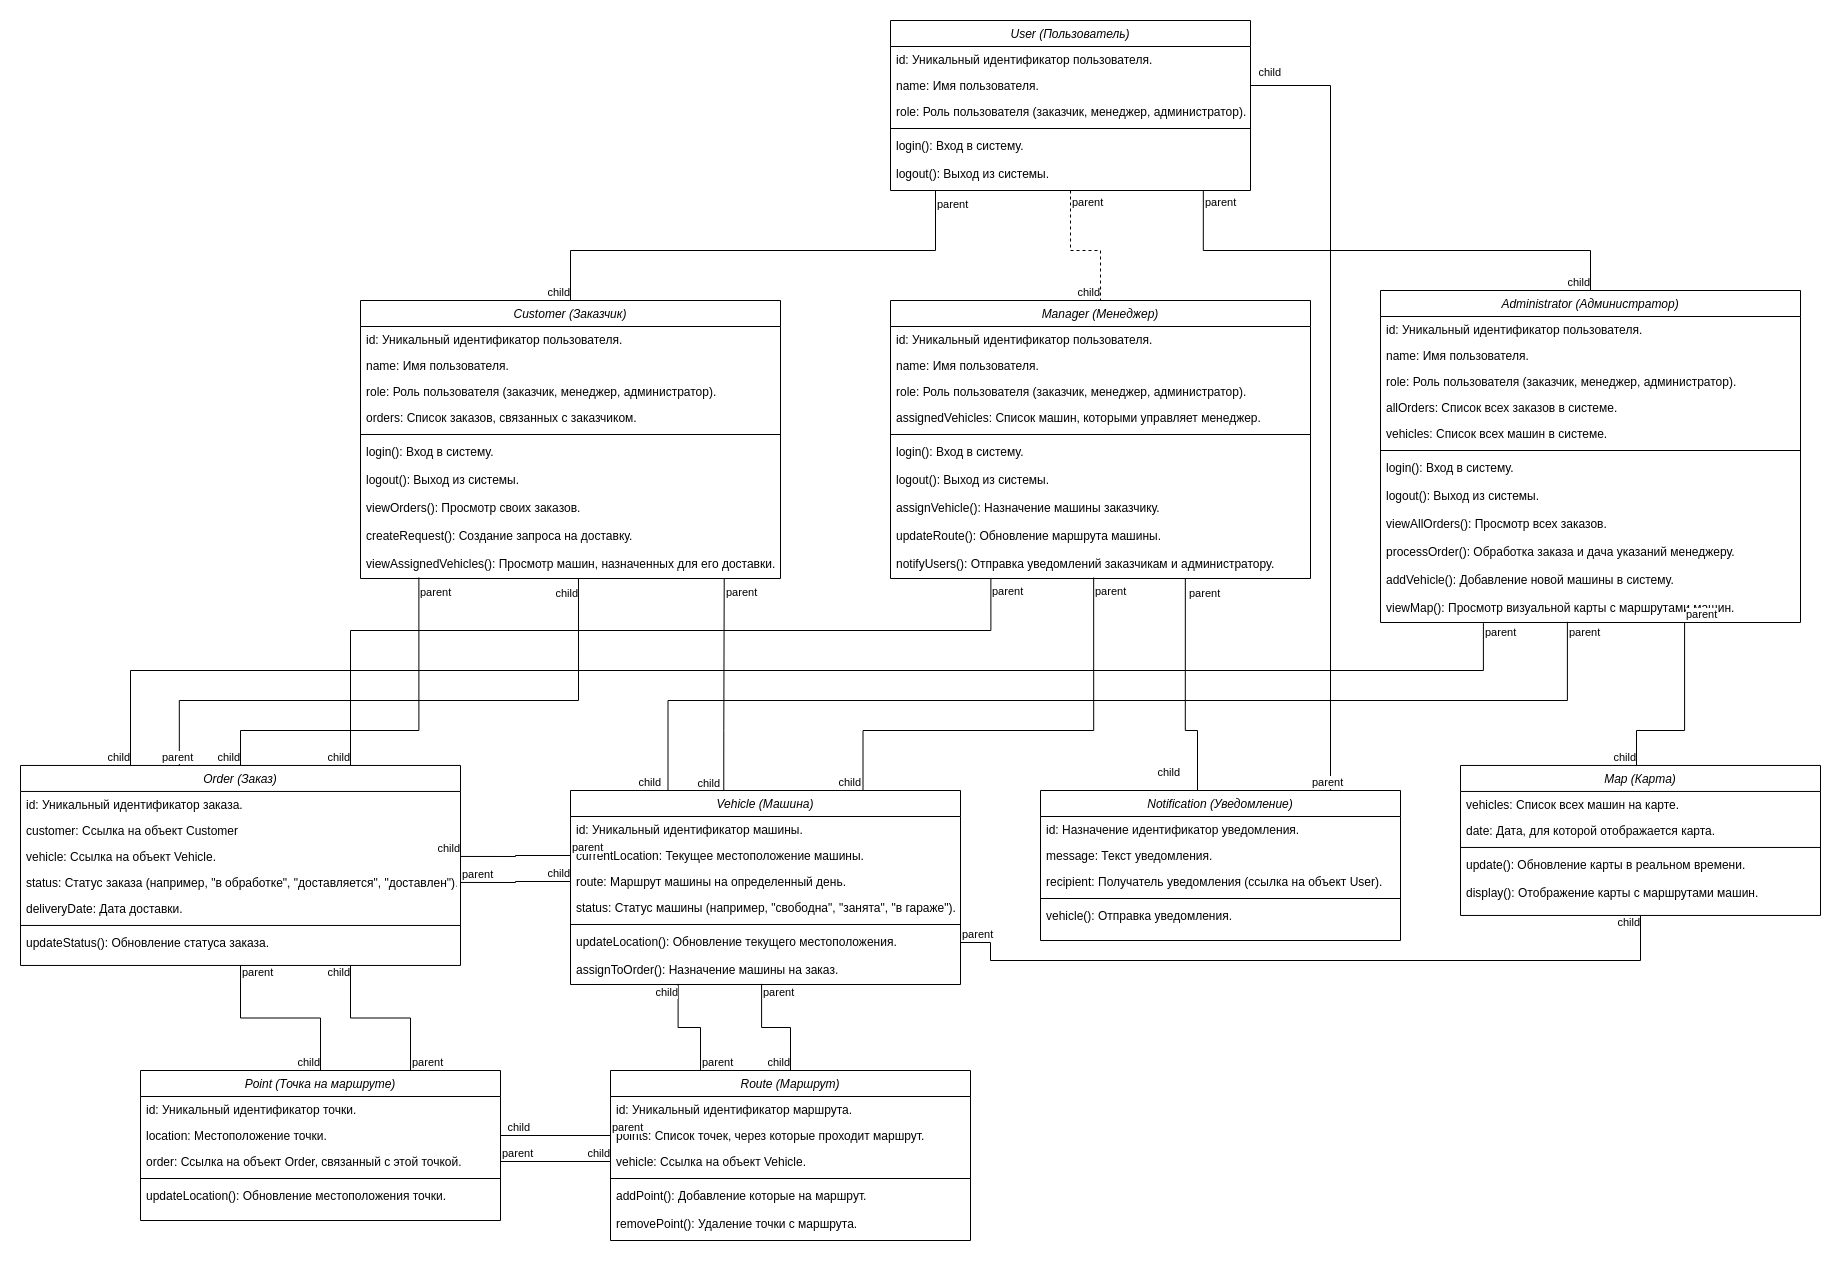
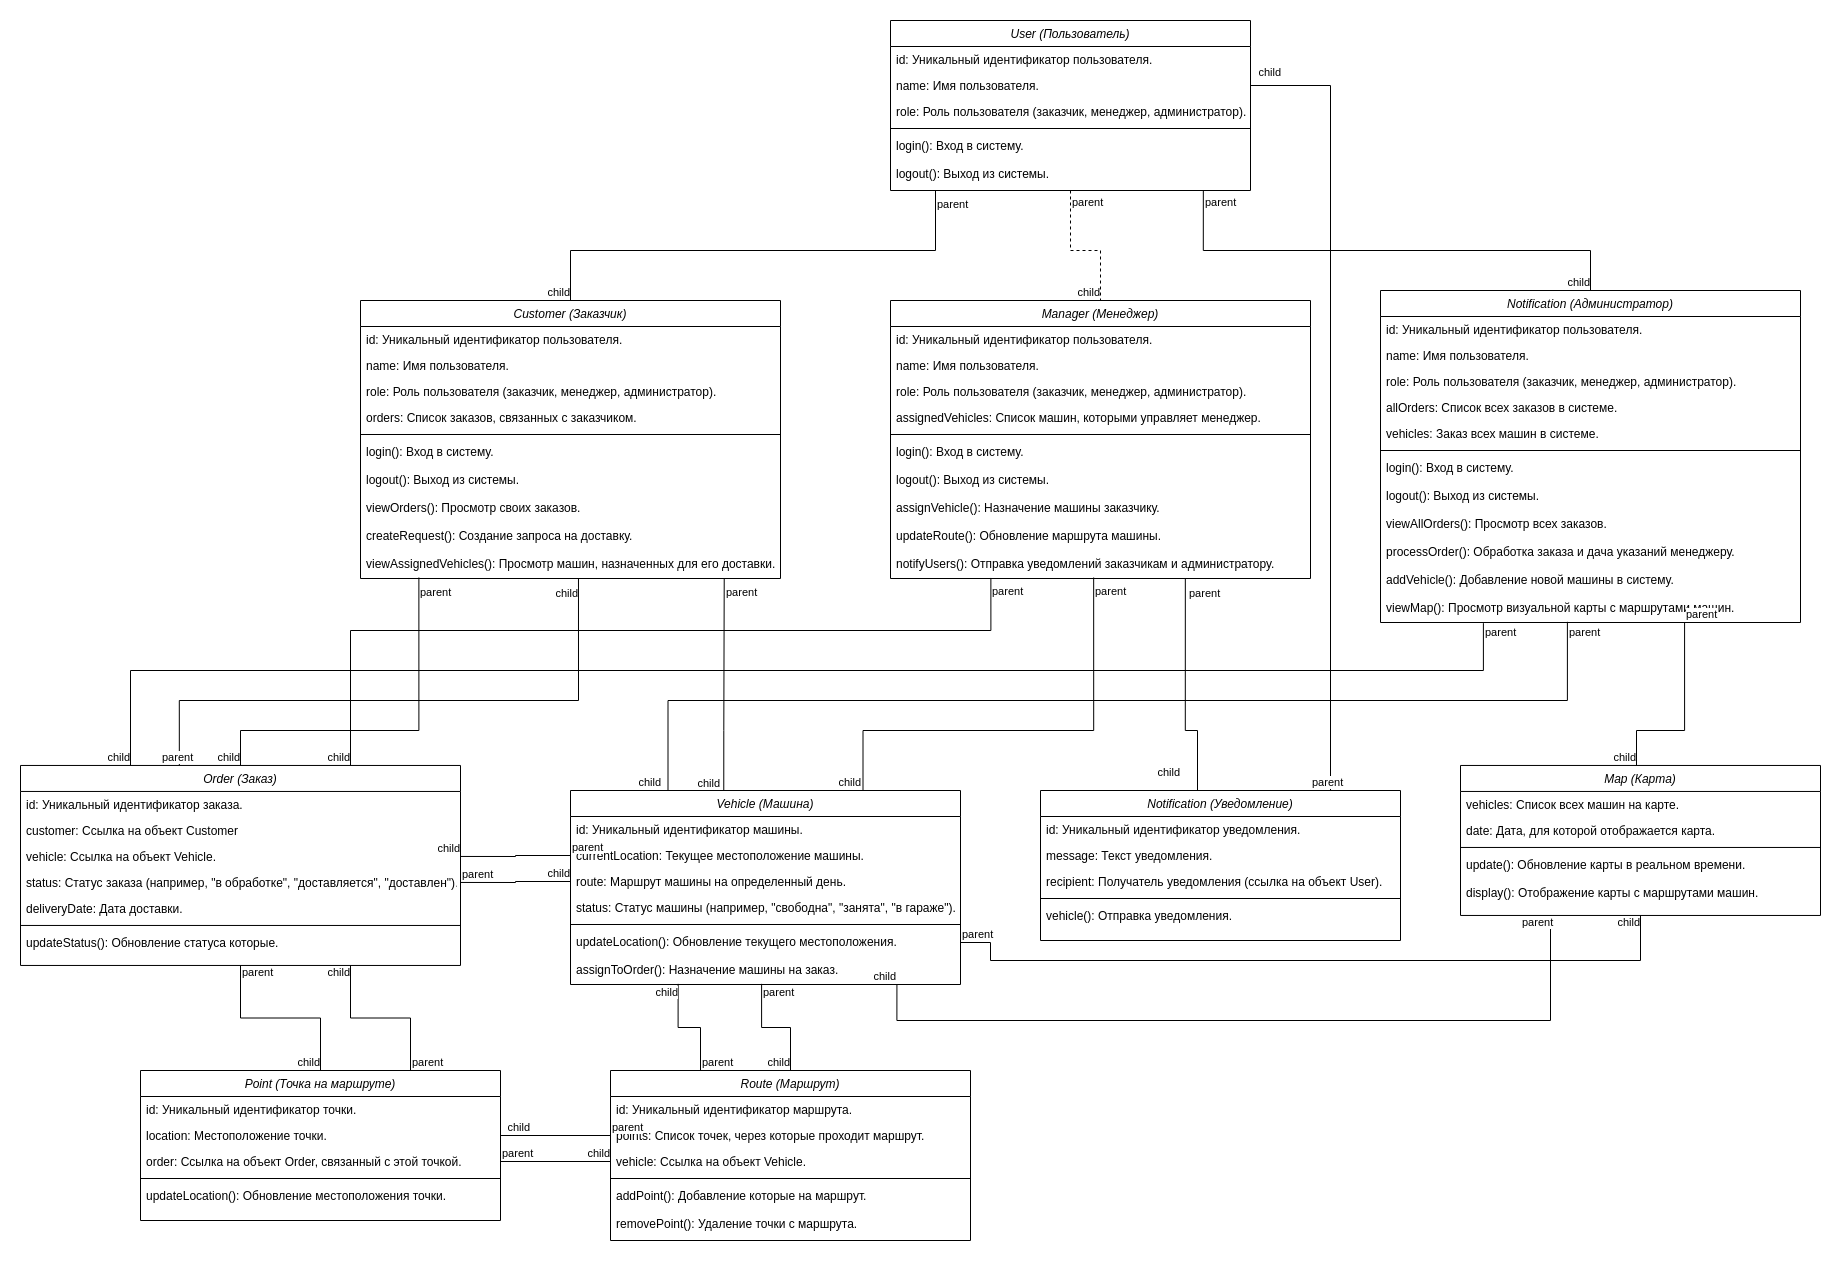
node "Administrator (Администратор)": label "Administrator (Администратор)" -> "Notification (Администратор)"
node "vehicles: Список всех машин в системе.": label "vehicles: Список всех машин в системе." -> "vehicles: Заказ всех машин в системе."
node "id: Назначение идентификатор уведомления.": label "id: Назначение идентификатор уведомления." -> "id: Уникальный идентификатор уведомления."
node "updateStatus(): Обновление статуса заказа.": label "updateStatus(): Обновление статуса заказа." -> "updateStatus(): Обновление статуса которые."
edge "Map (Карта)" -- "assignToOrder(): Назначение машины на заказ.": added, labels "parent", "child"
